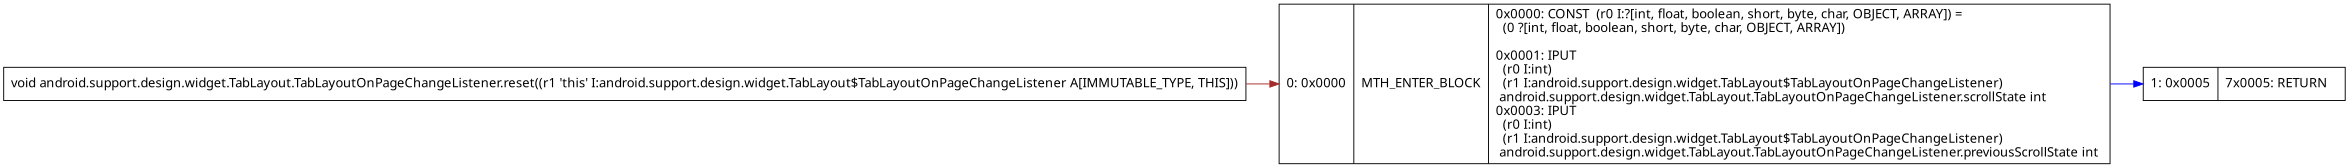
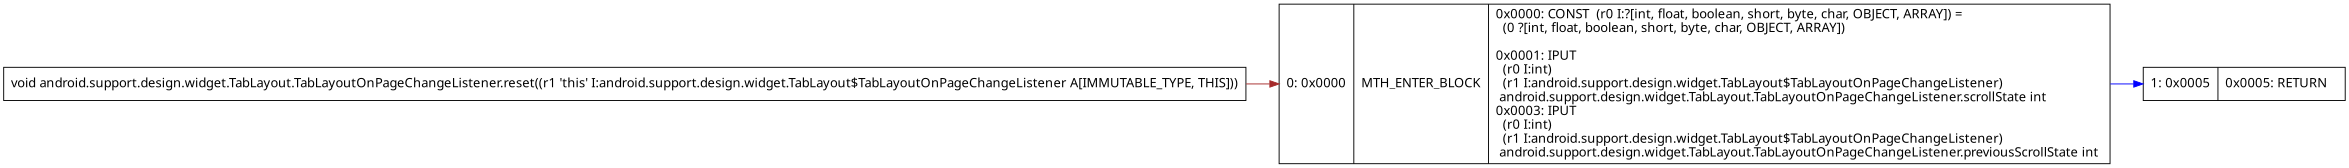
node "1: 0x0005": text "7x0005: RETURN" -> "0x0005: RETURN"
